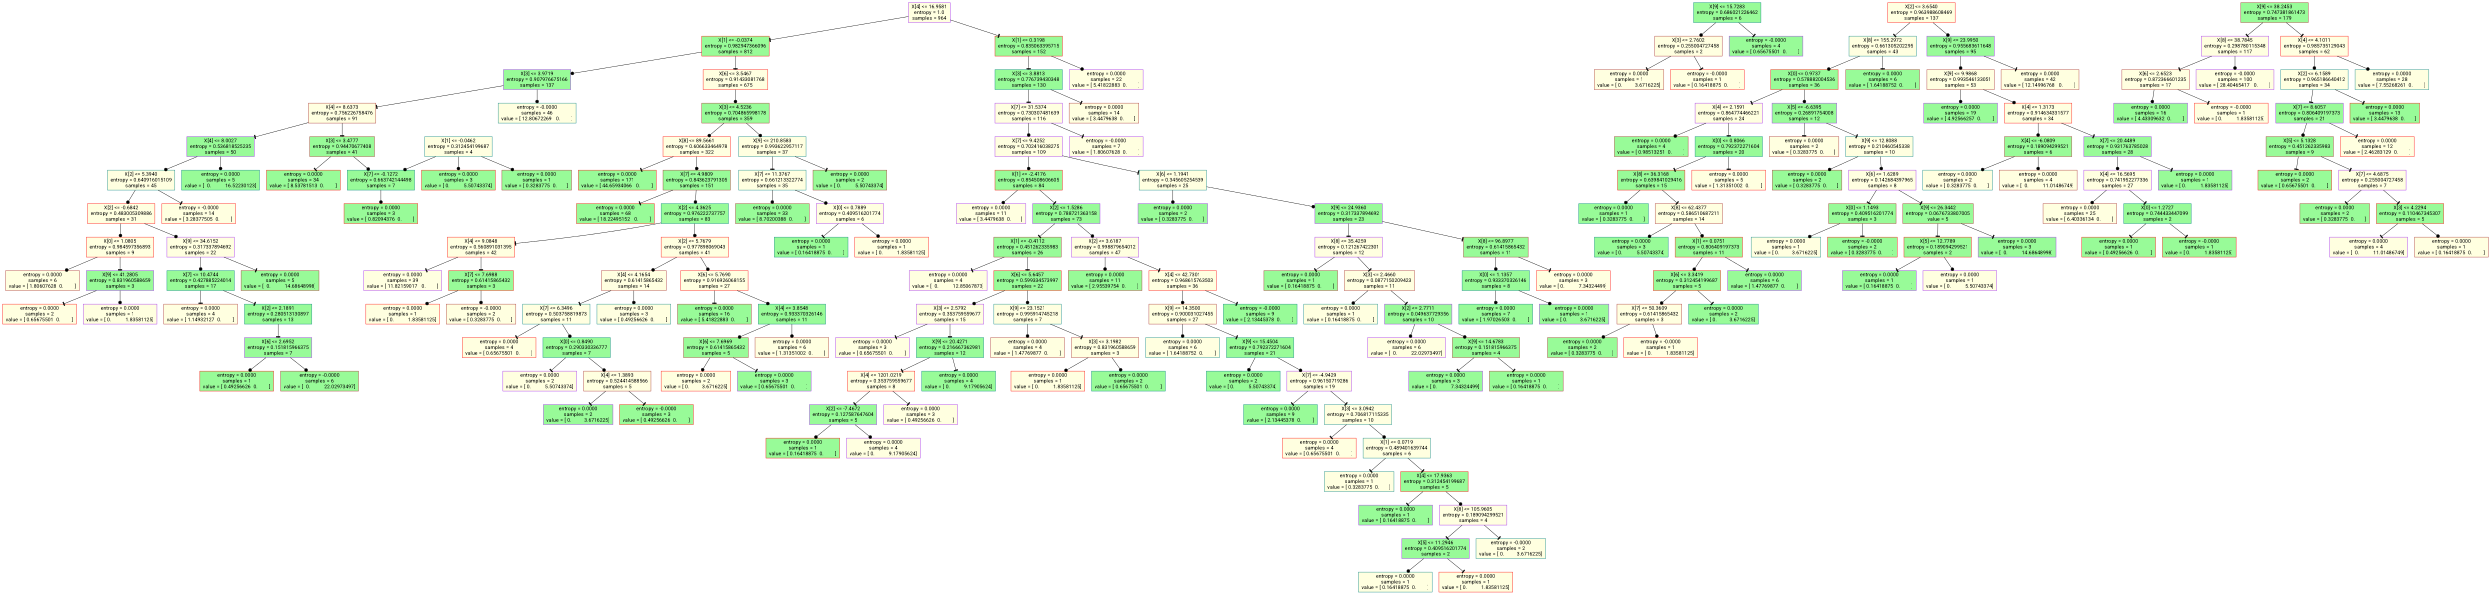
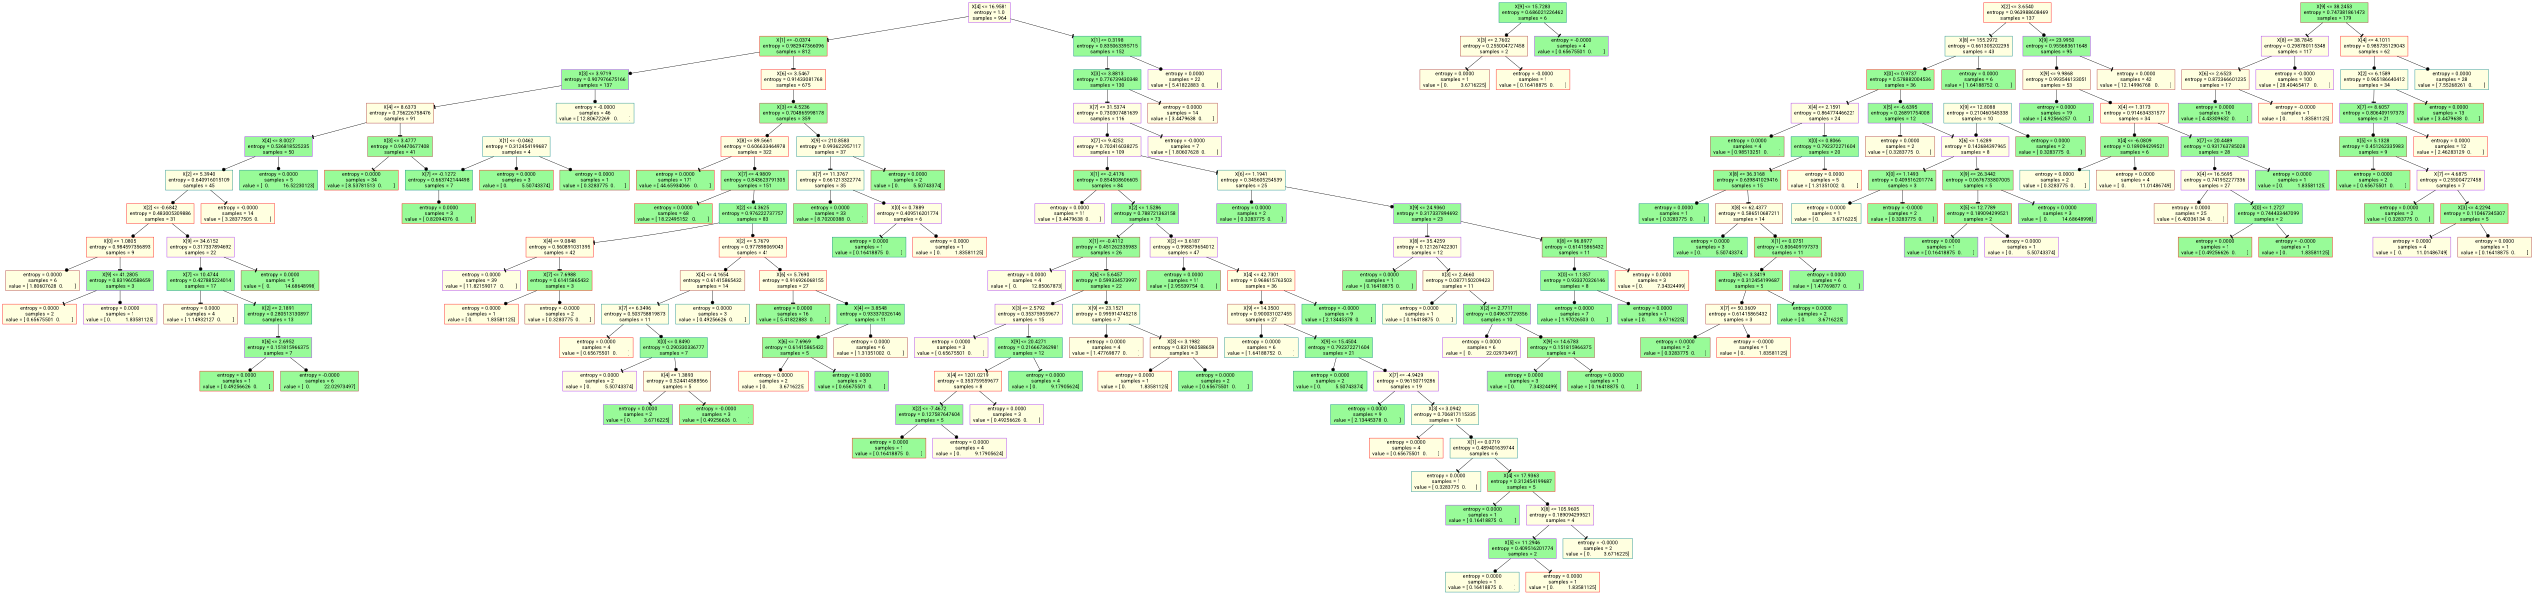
node "X[1] <= 0.3198 entropy = 0.835063395715 samples = 152": color red -> teal
edge "X[5] <= -6.6395 entropy = 0.26891754008 samples = 12" -> "X[9] <= 12.8088 entropy = 0.210460545338 samples = 10": now "X[5] <= -6.6395 entropy = 0.26891754008 samples = 12" -> "X[6] <= 1.6289 entropy = 0.142684397965 samples = 8"
node "X[9] <= 26.3442 entropy = 0.0676733807005 value = 5": label "X[9] <= 26.3442 entropy = 0.0676733807005 value = 5" -> "X[9] <= 26.3442 entropy = 0.0676733807005 samples = 5"
